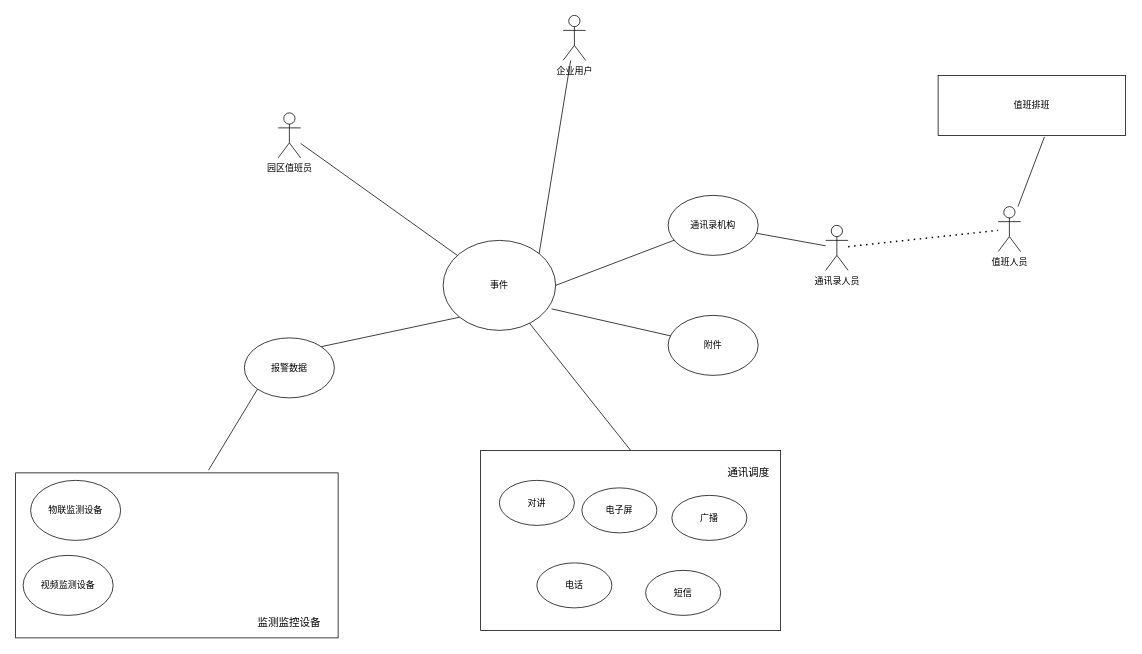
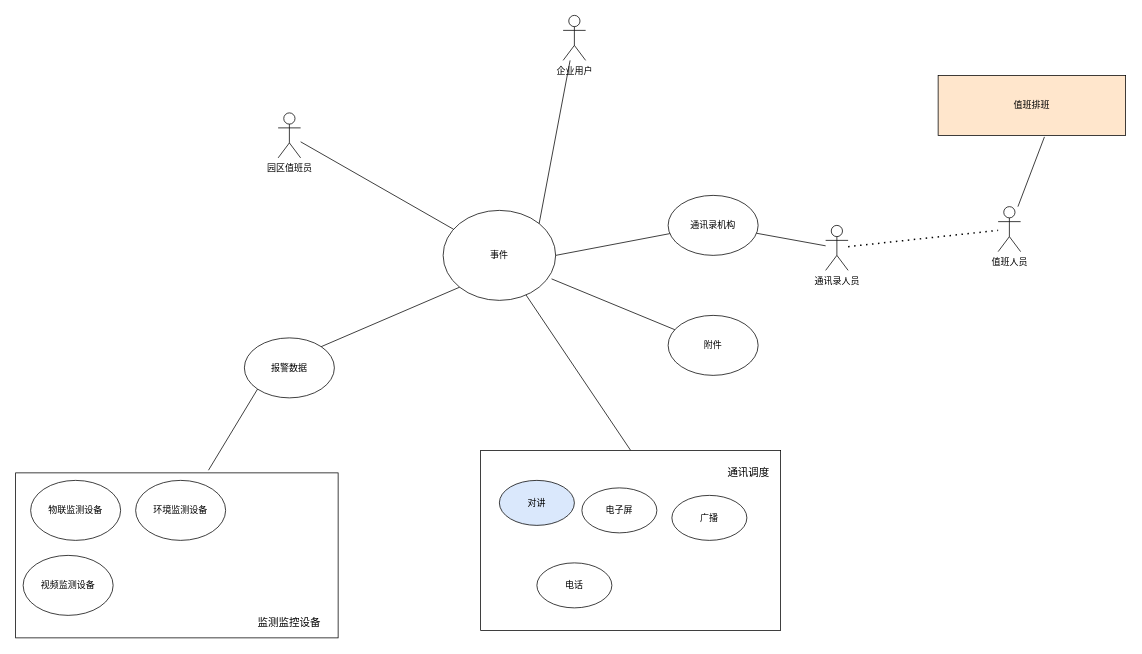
node "值班排班": fillcolor #ffffff -> #ffe6cc
node "事件": moved (499, 285) -> (499, 255)
node "对讲": fillcolor #ffffff -> #dae8fc
node "环境监测设备": added
node "短信": removed
